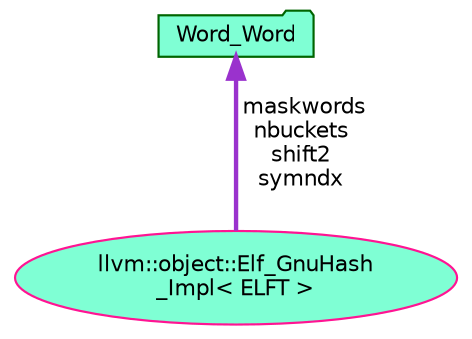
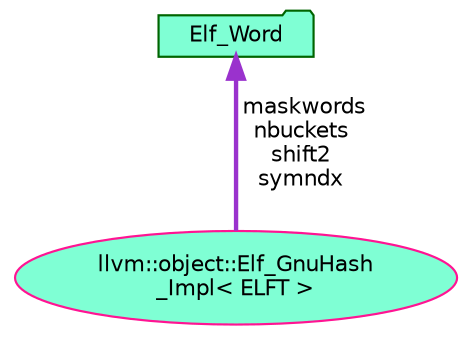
node "Word_Word": label "Word_Word" -> "Elf_Word"
